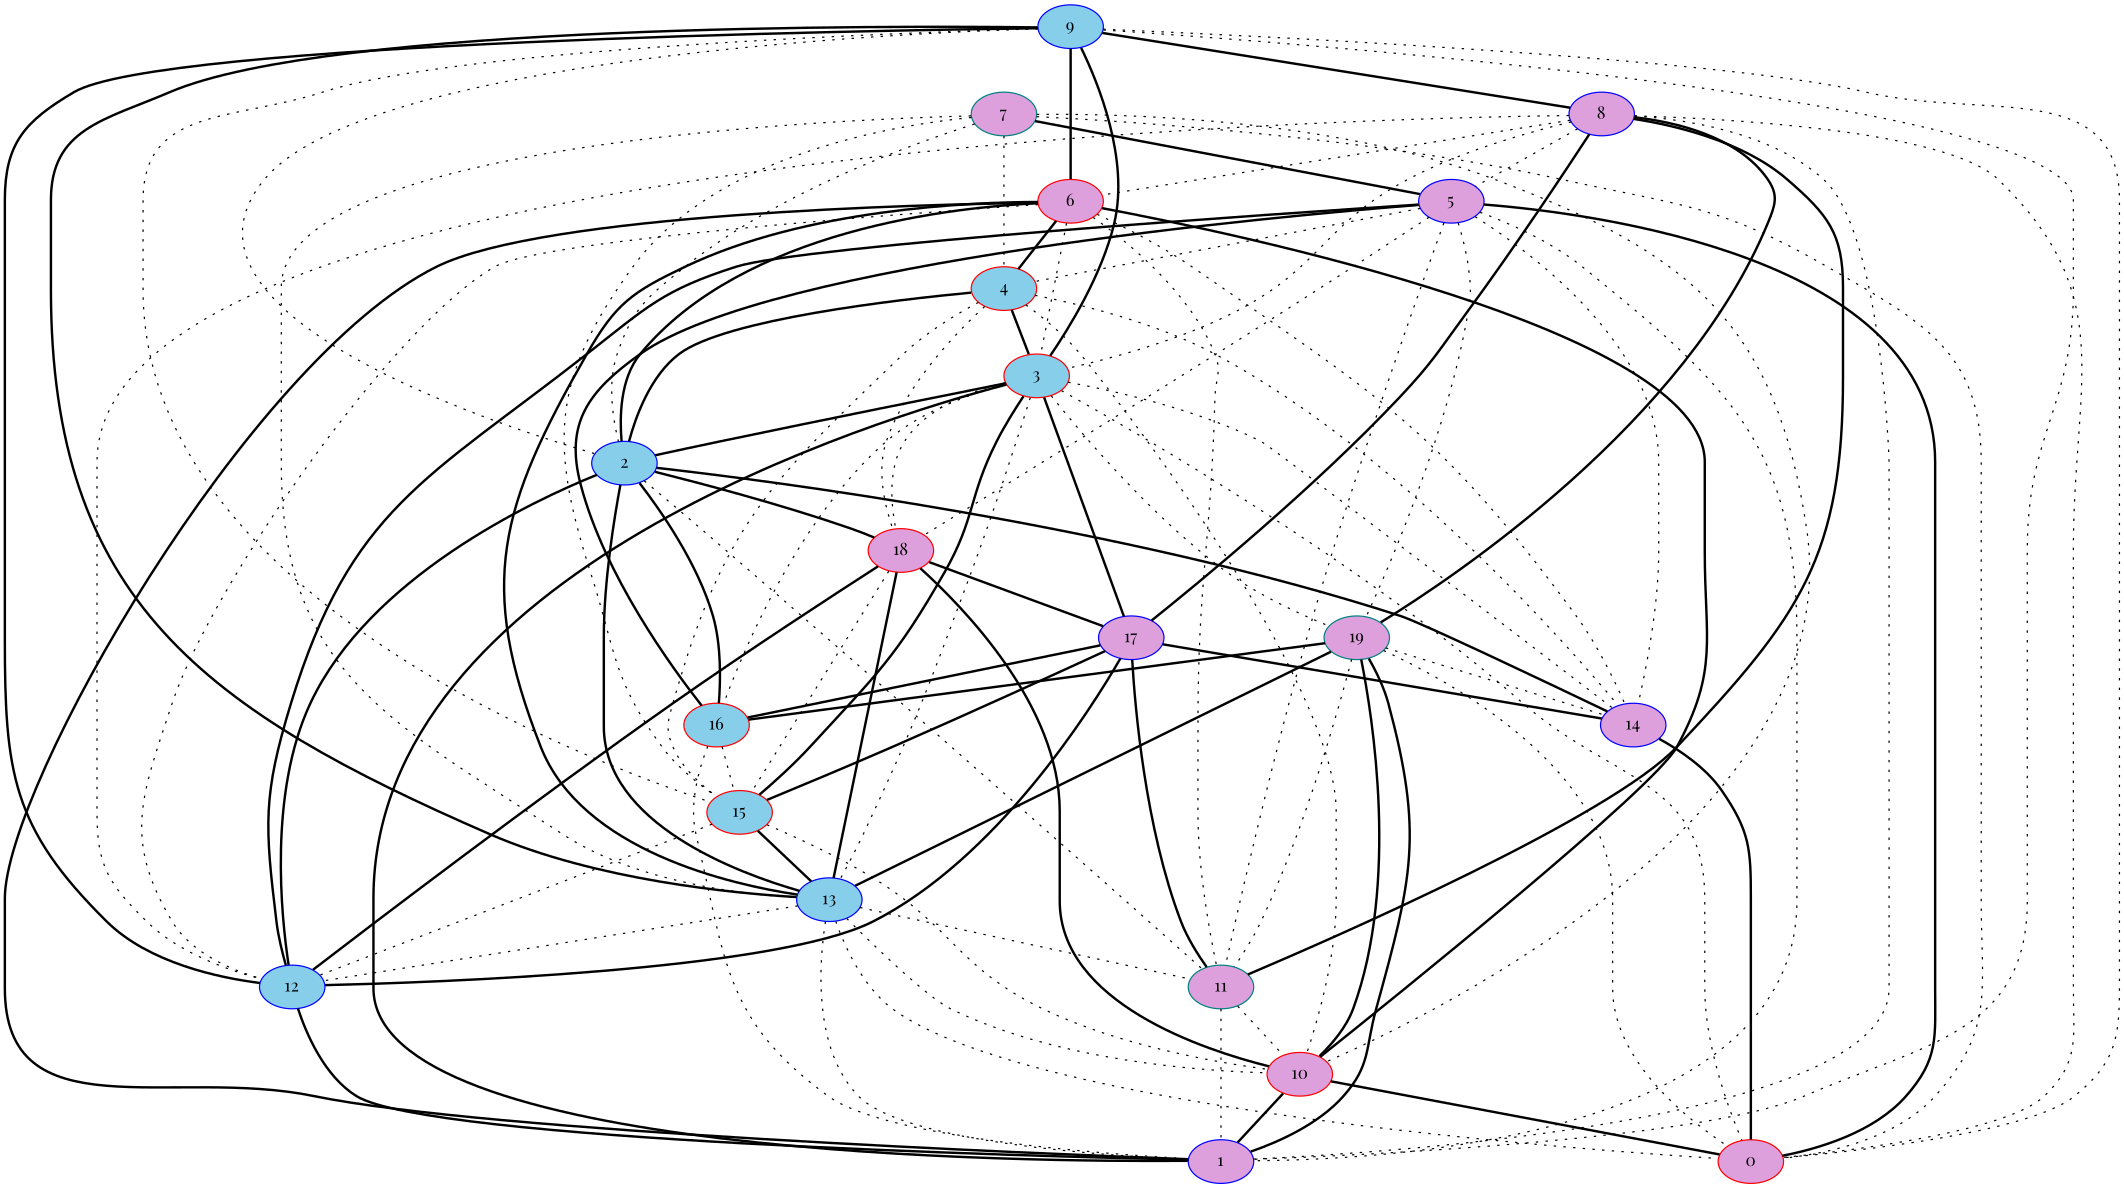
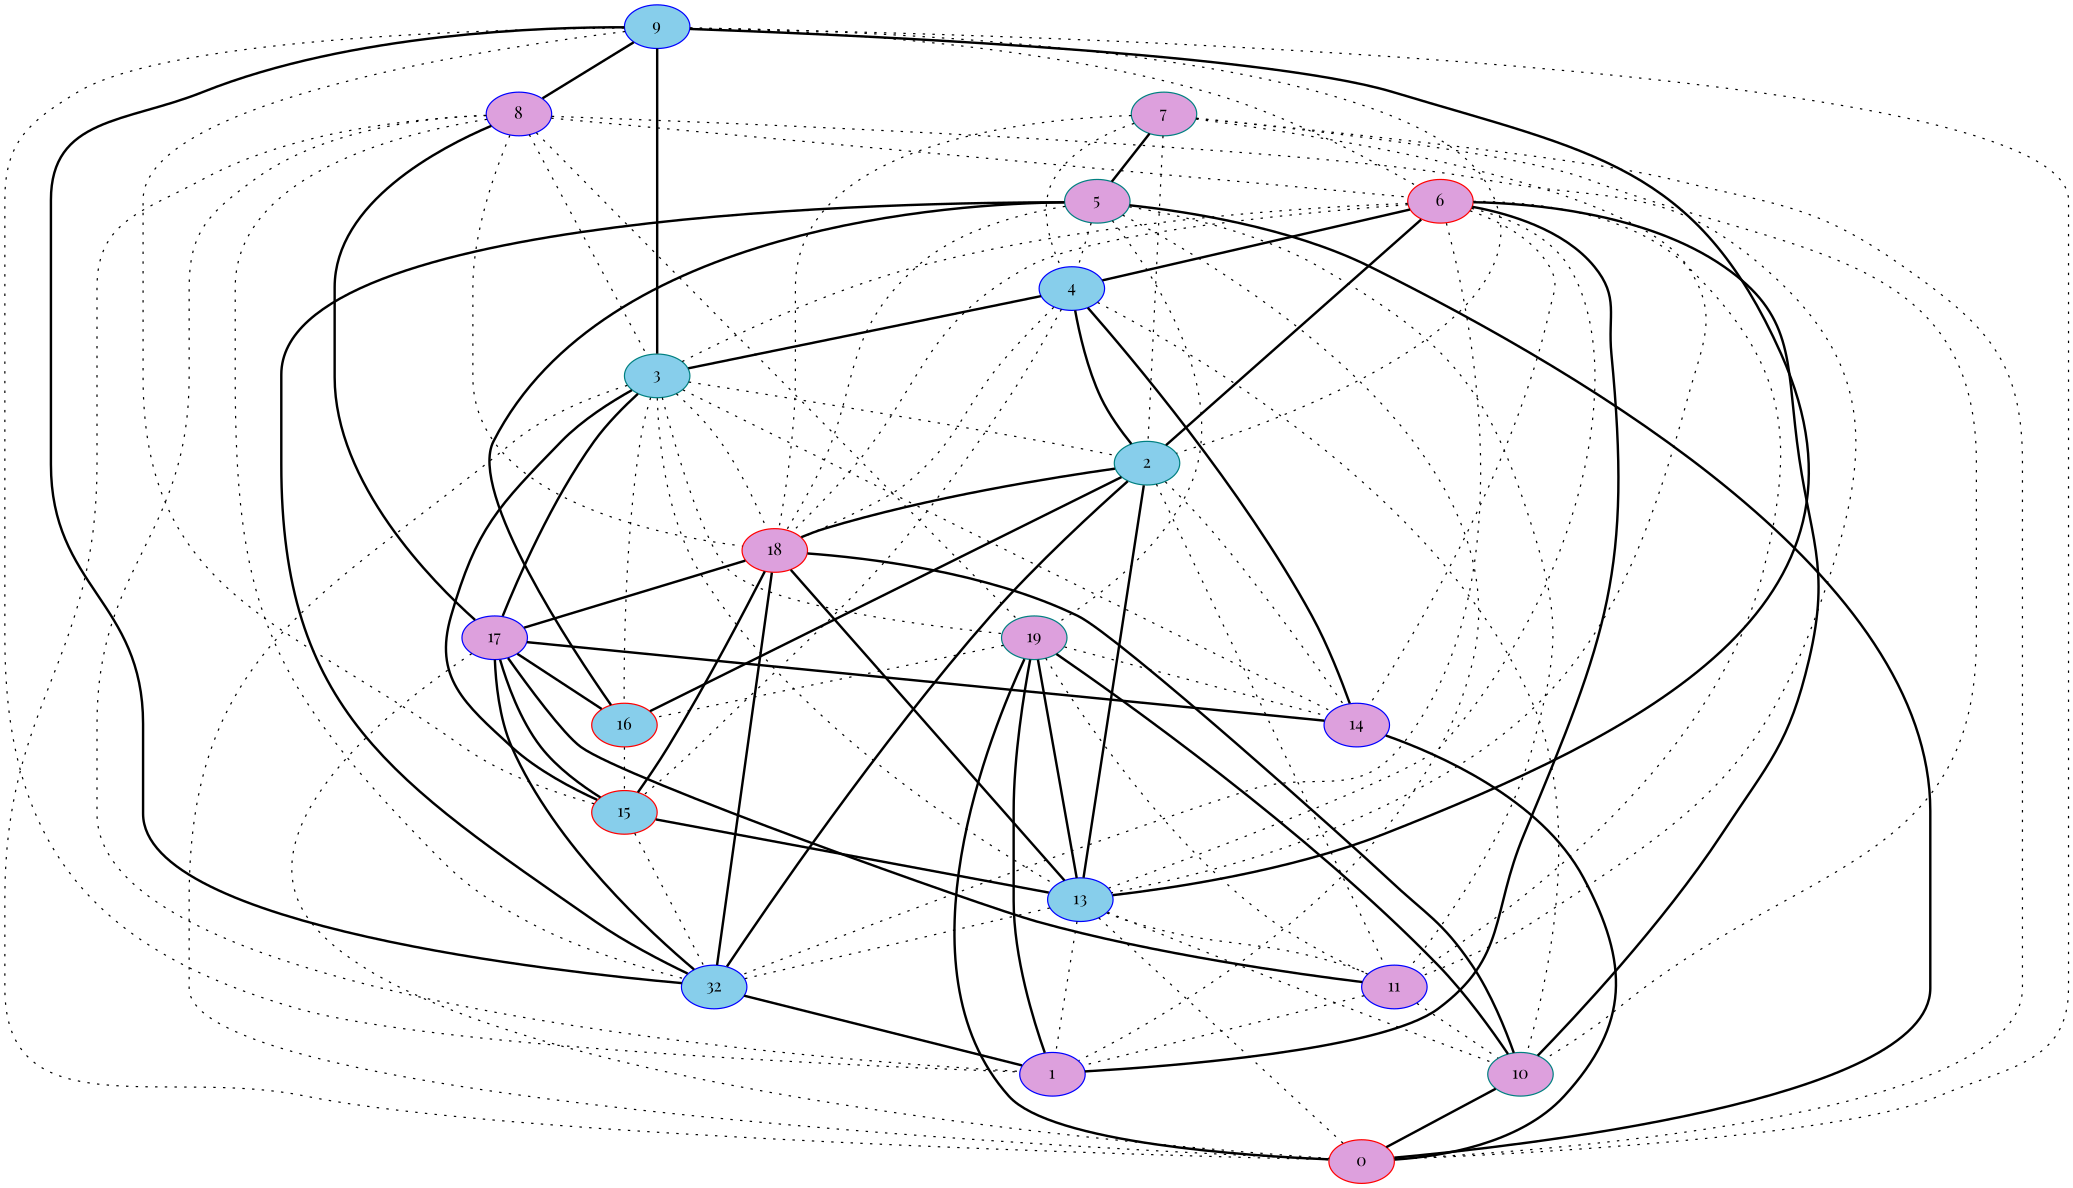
edge "9" -- "6": style bold -> dotted
edge "8" -- "5": now "8" -- "18"
node "5": color blue -> teal
edge "6" -- "18": added
node "4": color red -> blue
edge "7" -- "15": now "7" -- "18"
node "3": color red -> teal
edge "8" -- "19": style bold -> dotted
edge "3" -- "2": style bold -> dotted
edge "5" -- "14": removed
edge "4" -- "14": style dotted -> bold
edge "6" -- "13": style bold -> dotted
node "2": color blue -> teal
edge "2" -- "14": style bold -> dotted
edge "8" -- "11": style bold -> dotted
edge "19" -- "16": style bold -> dotted
edge "18" -- "15": style dotted -> bold
edge "19" -- "0": style dotted -> bold
edge "3" -- "1": removed
edge "15" -- "10": removed
node "12": label "12" -> "32"
node "11": color teal -> blue
edge "17" -- "0": added
node "10": color red -> teal
edge "16" -- "1": removed
edge "10" -- "1": removed
